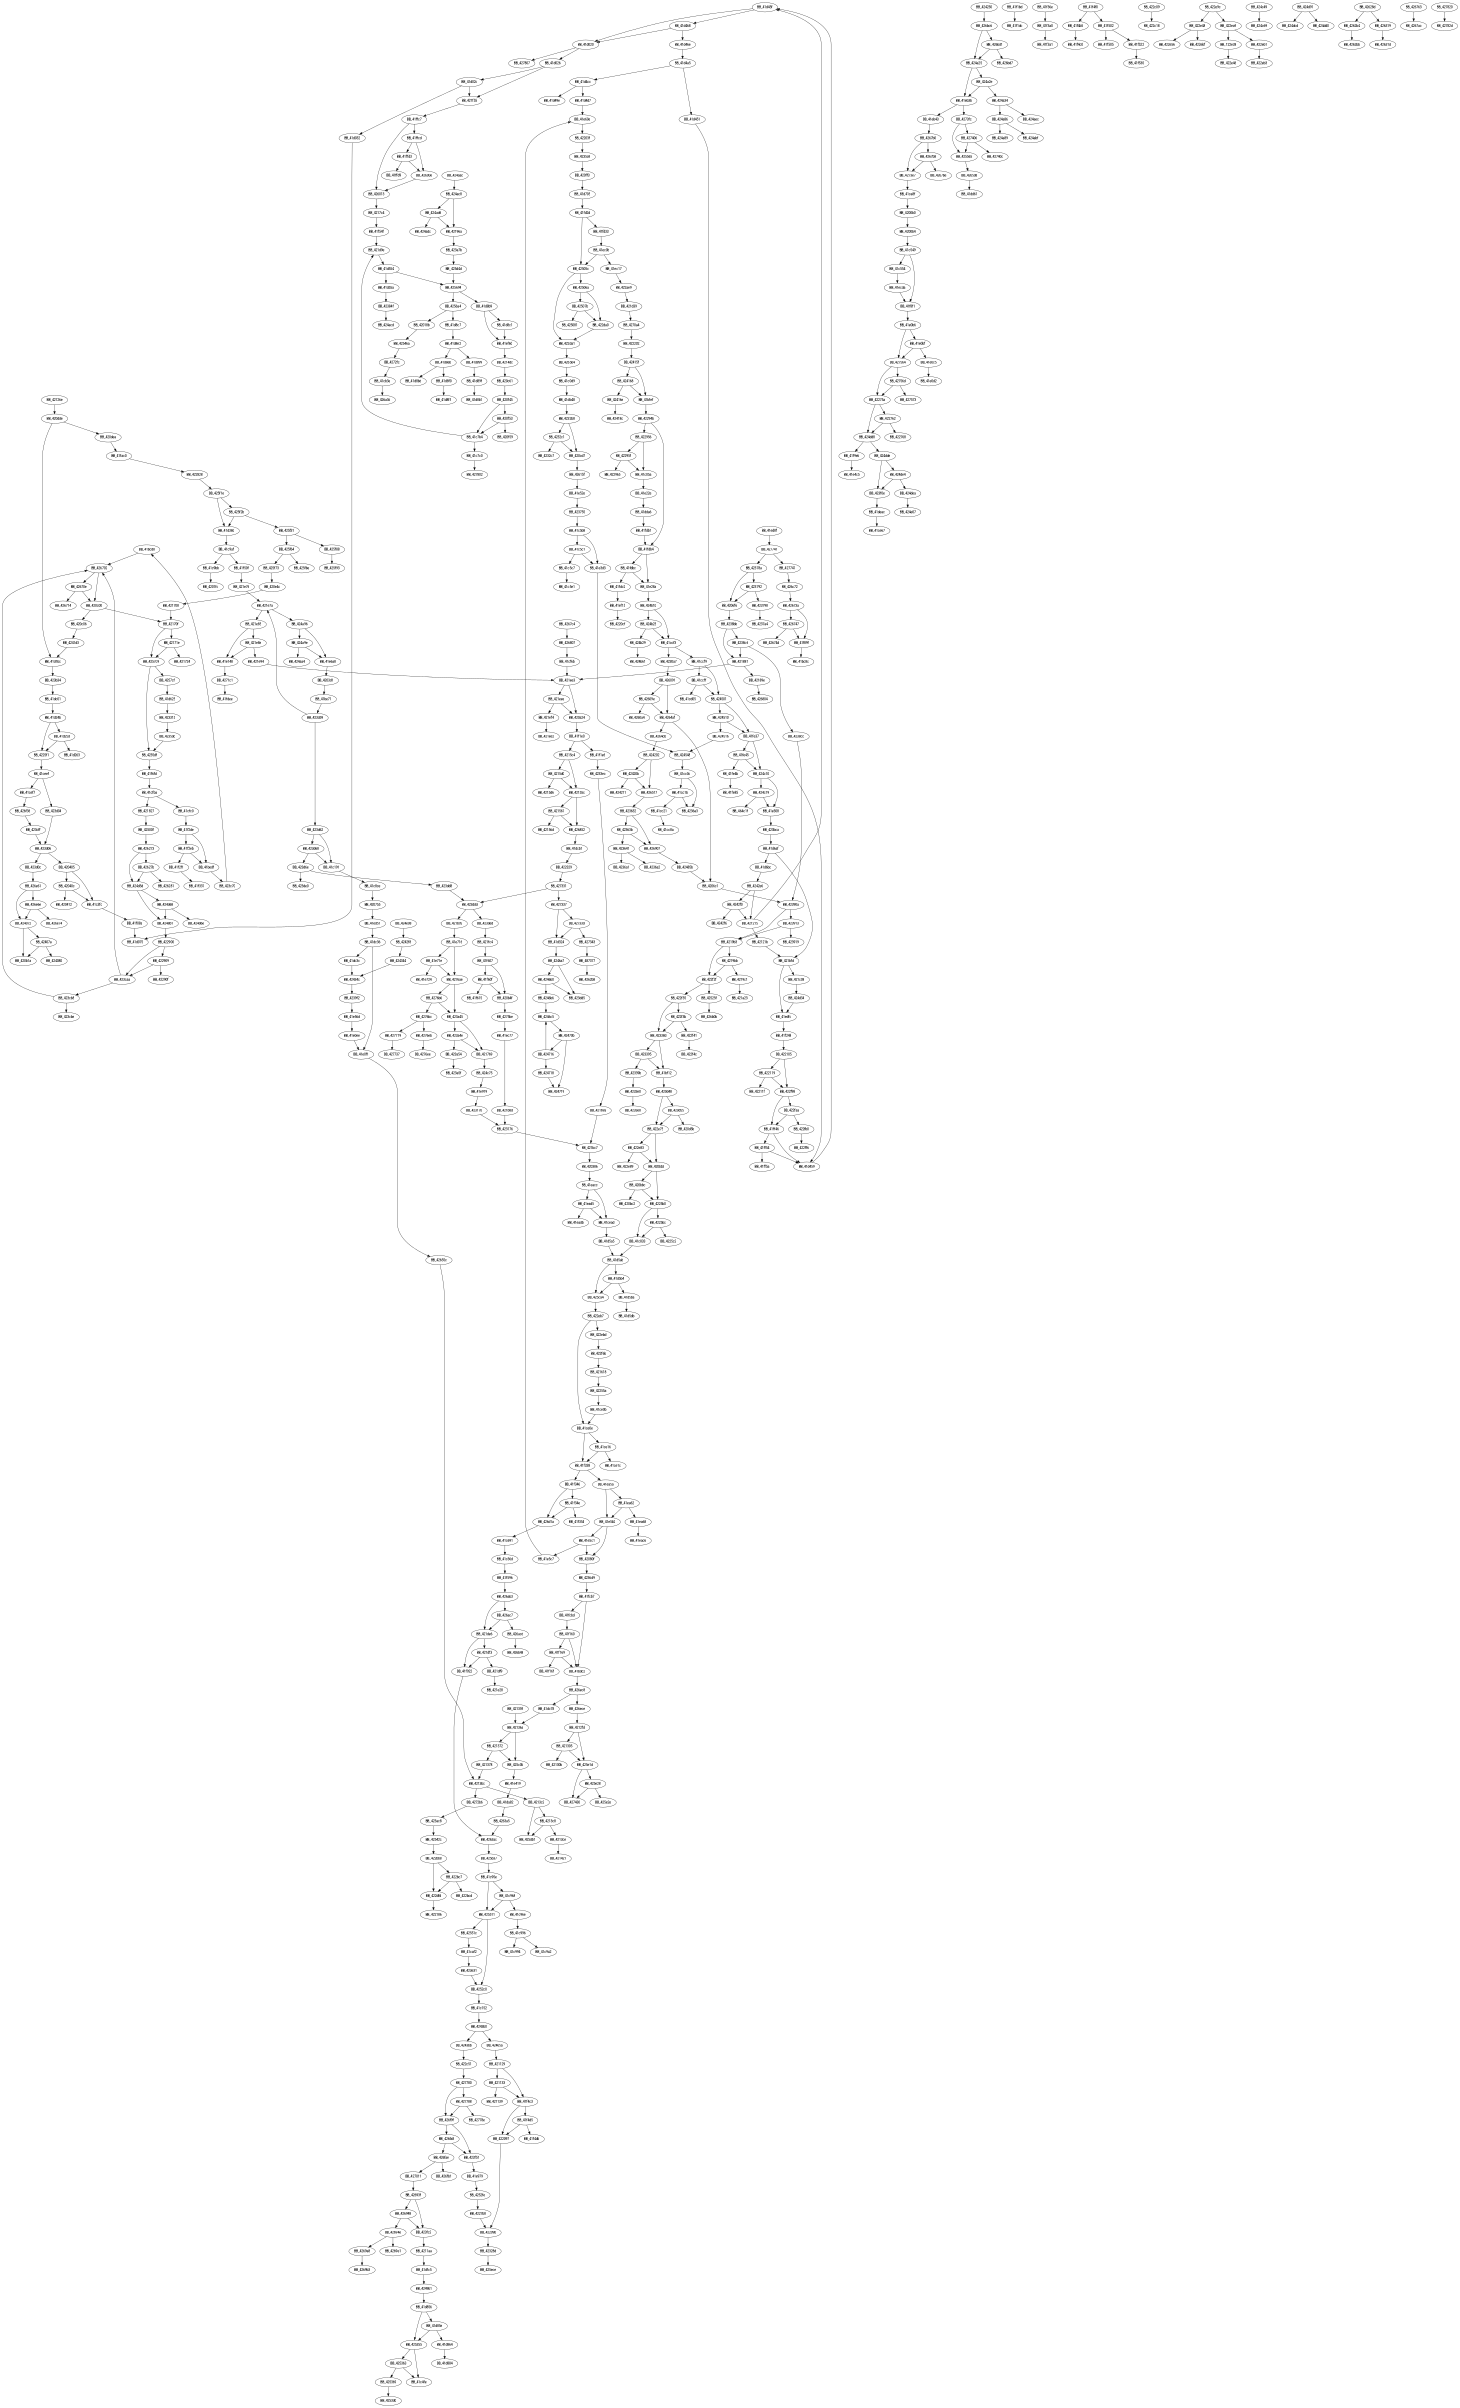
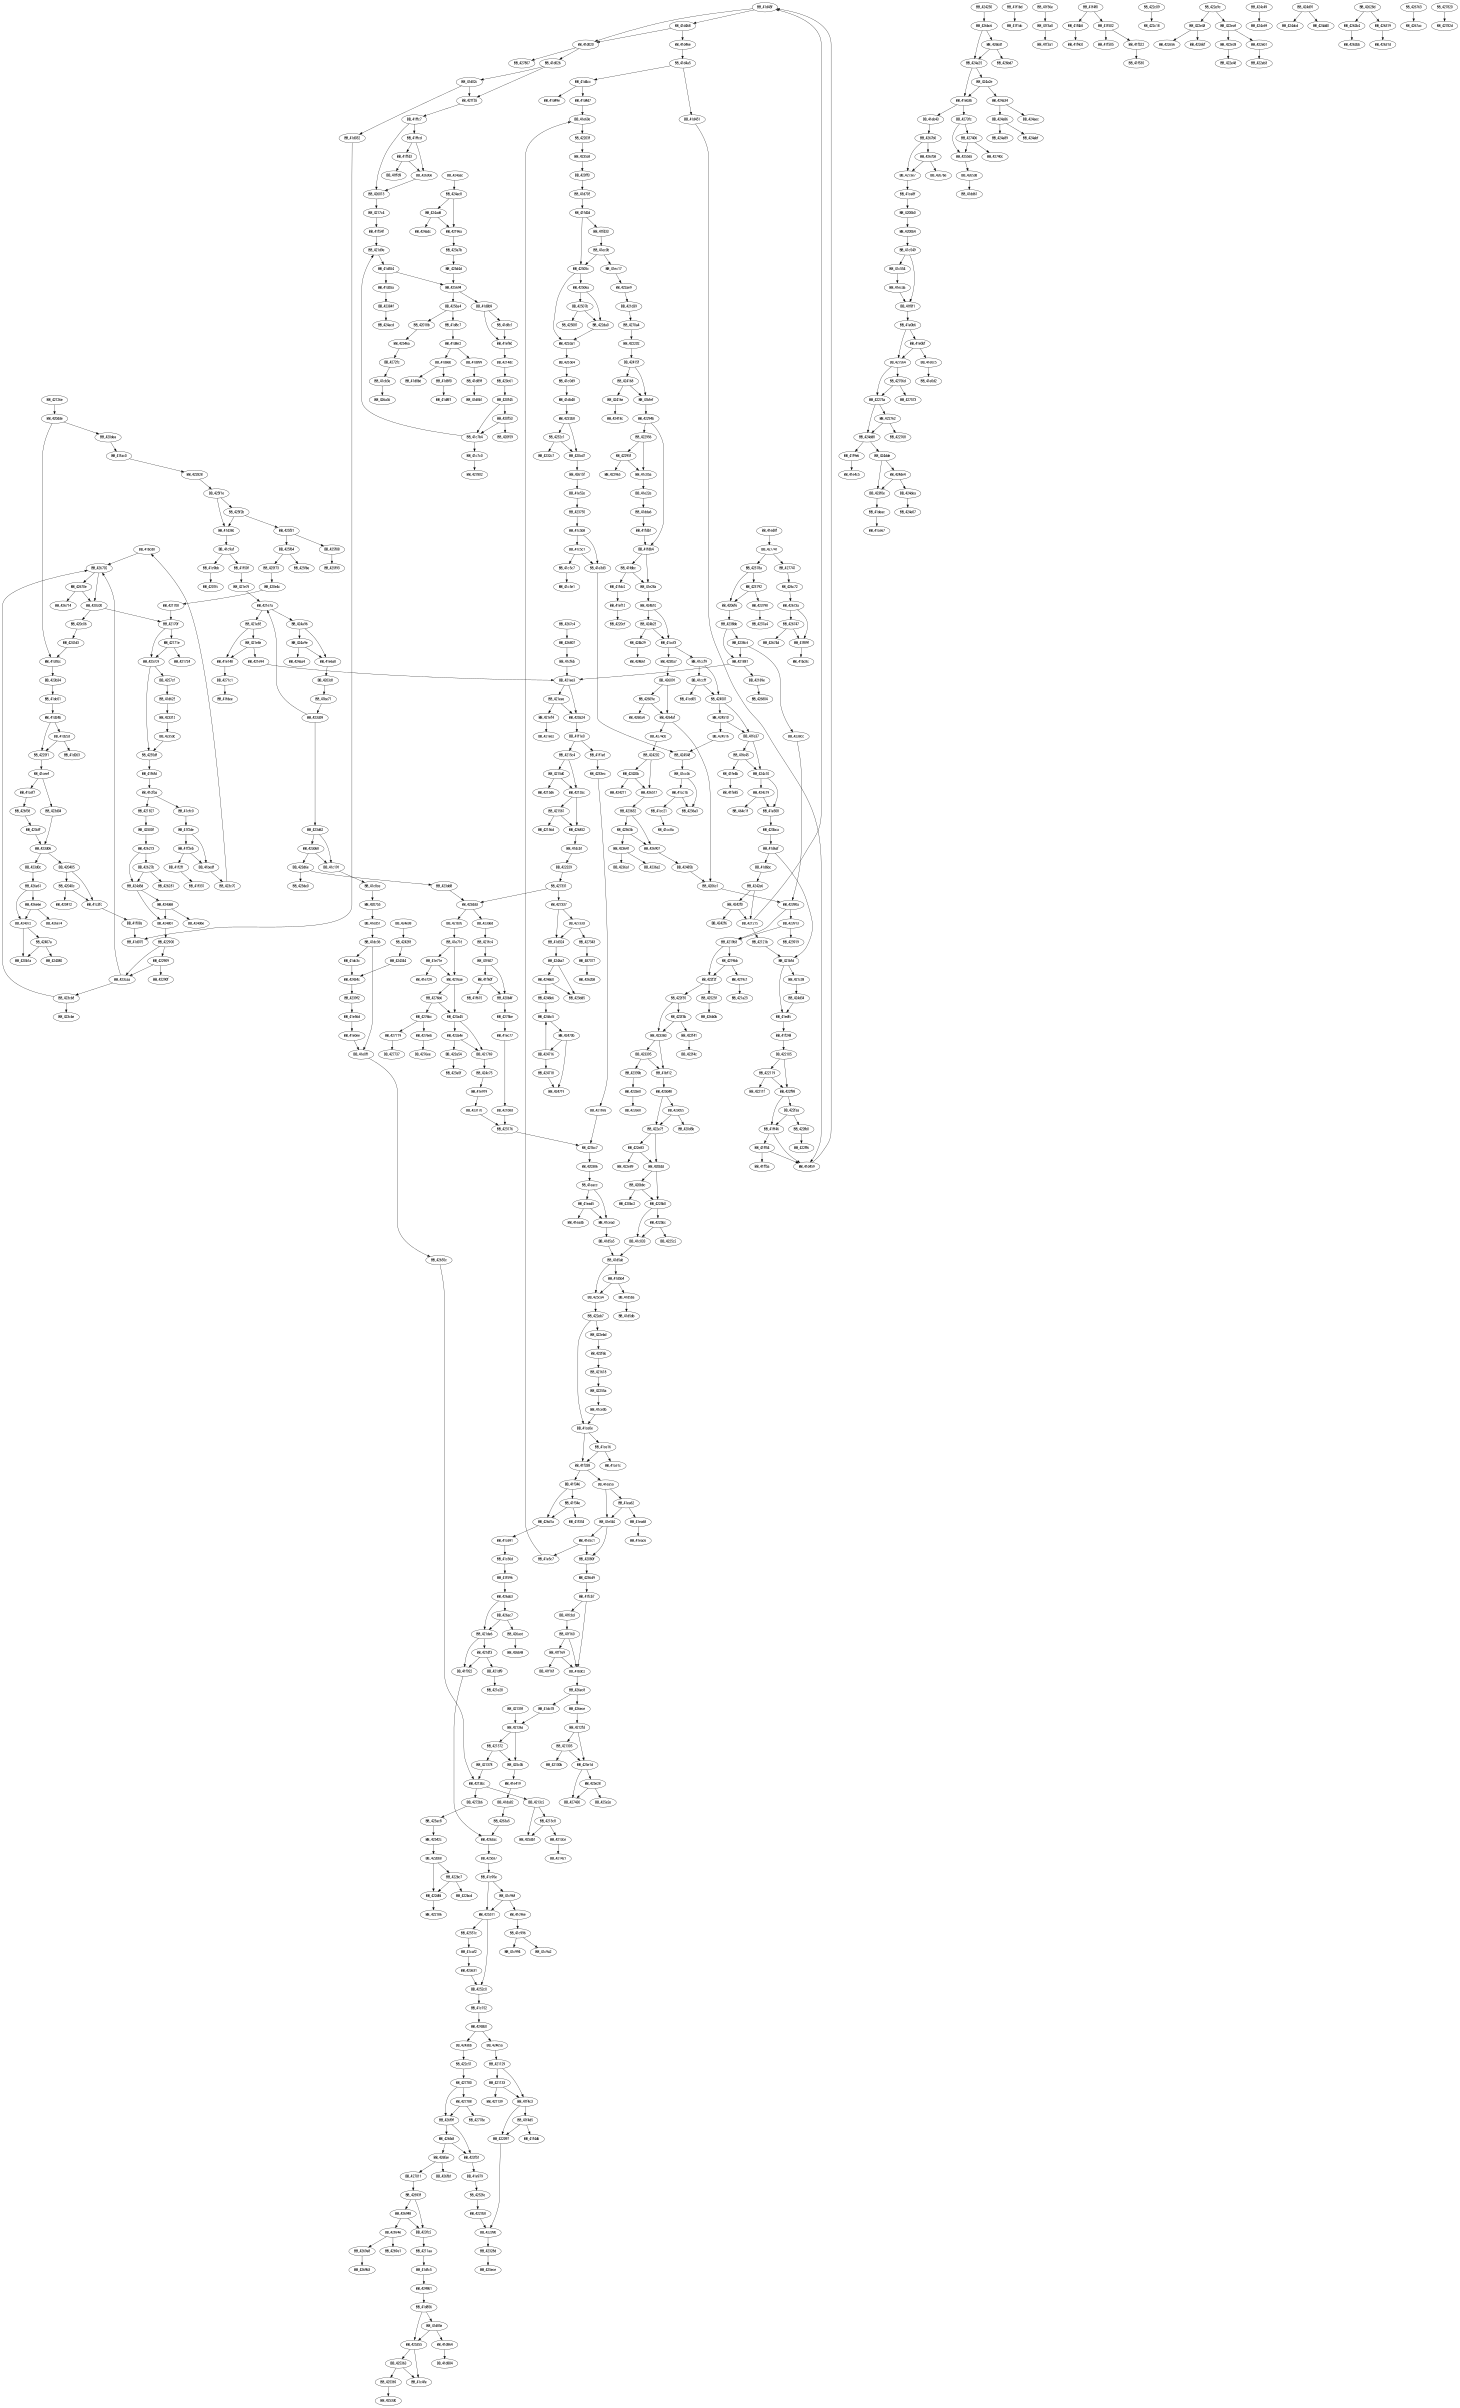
node "BB_122e38": label "BB_122e38" -> "BB_422e38"
node "BB_4264cb": label "BB_4264cb" -> "BB_4274cb"
